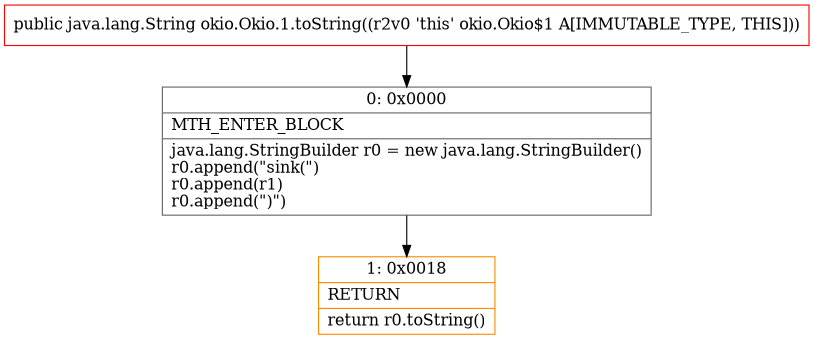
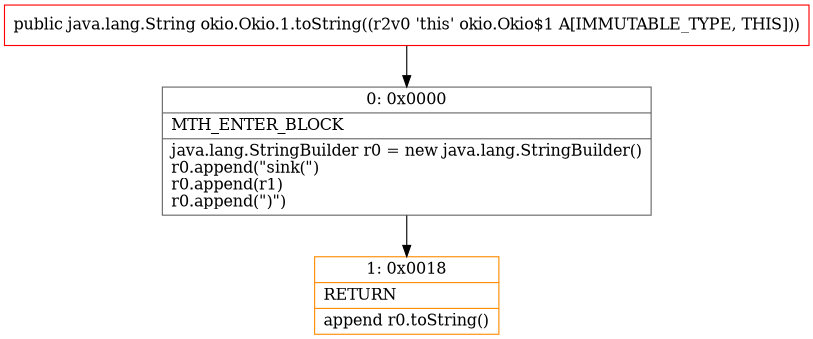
node "1: 0x0018": text "return r0.toString()" -> "append r0.toString()"
